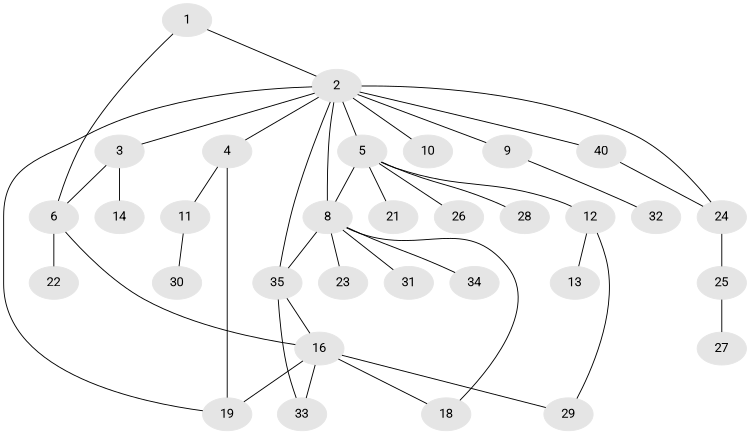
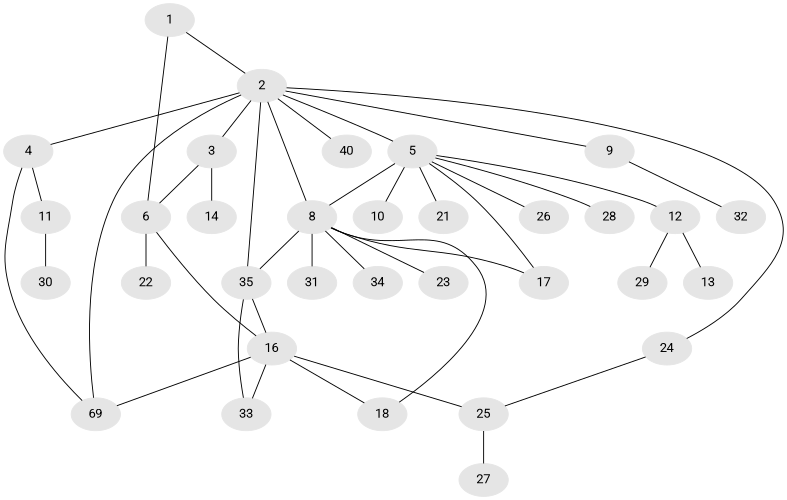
edge "2" -- "10": now "5" -- "10"
edge "40" -- "24": removed
node "17": added
edge "16" -- "29": now "16" -- "25"
node "19": label "19" -> "69"
